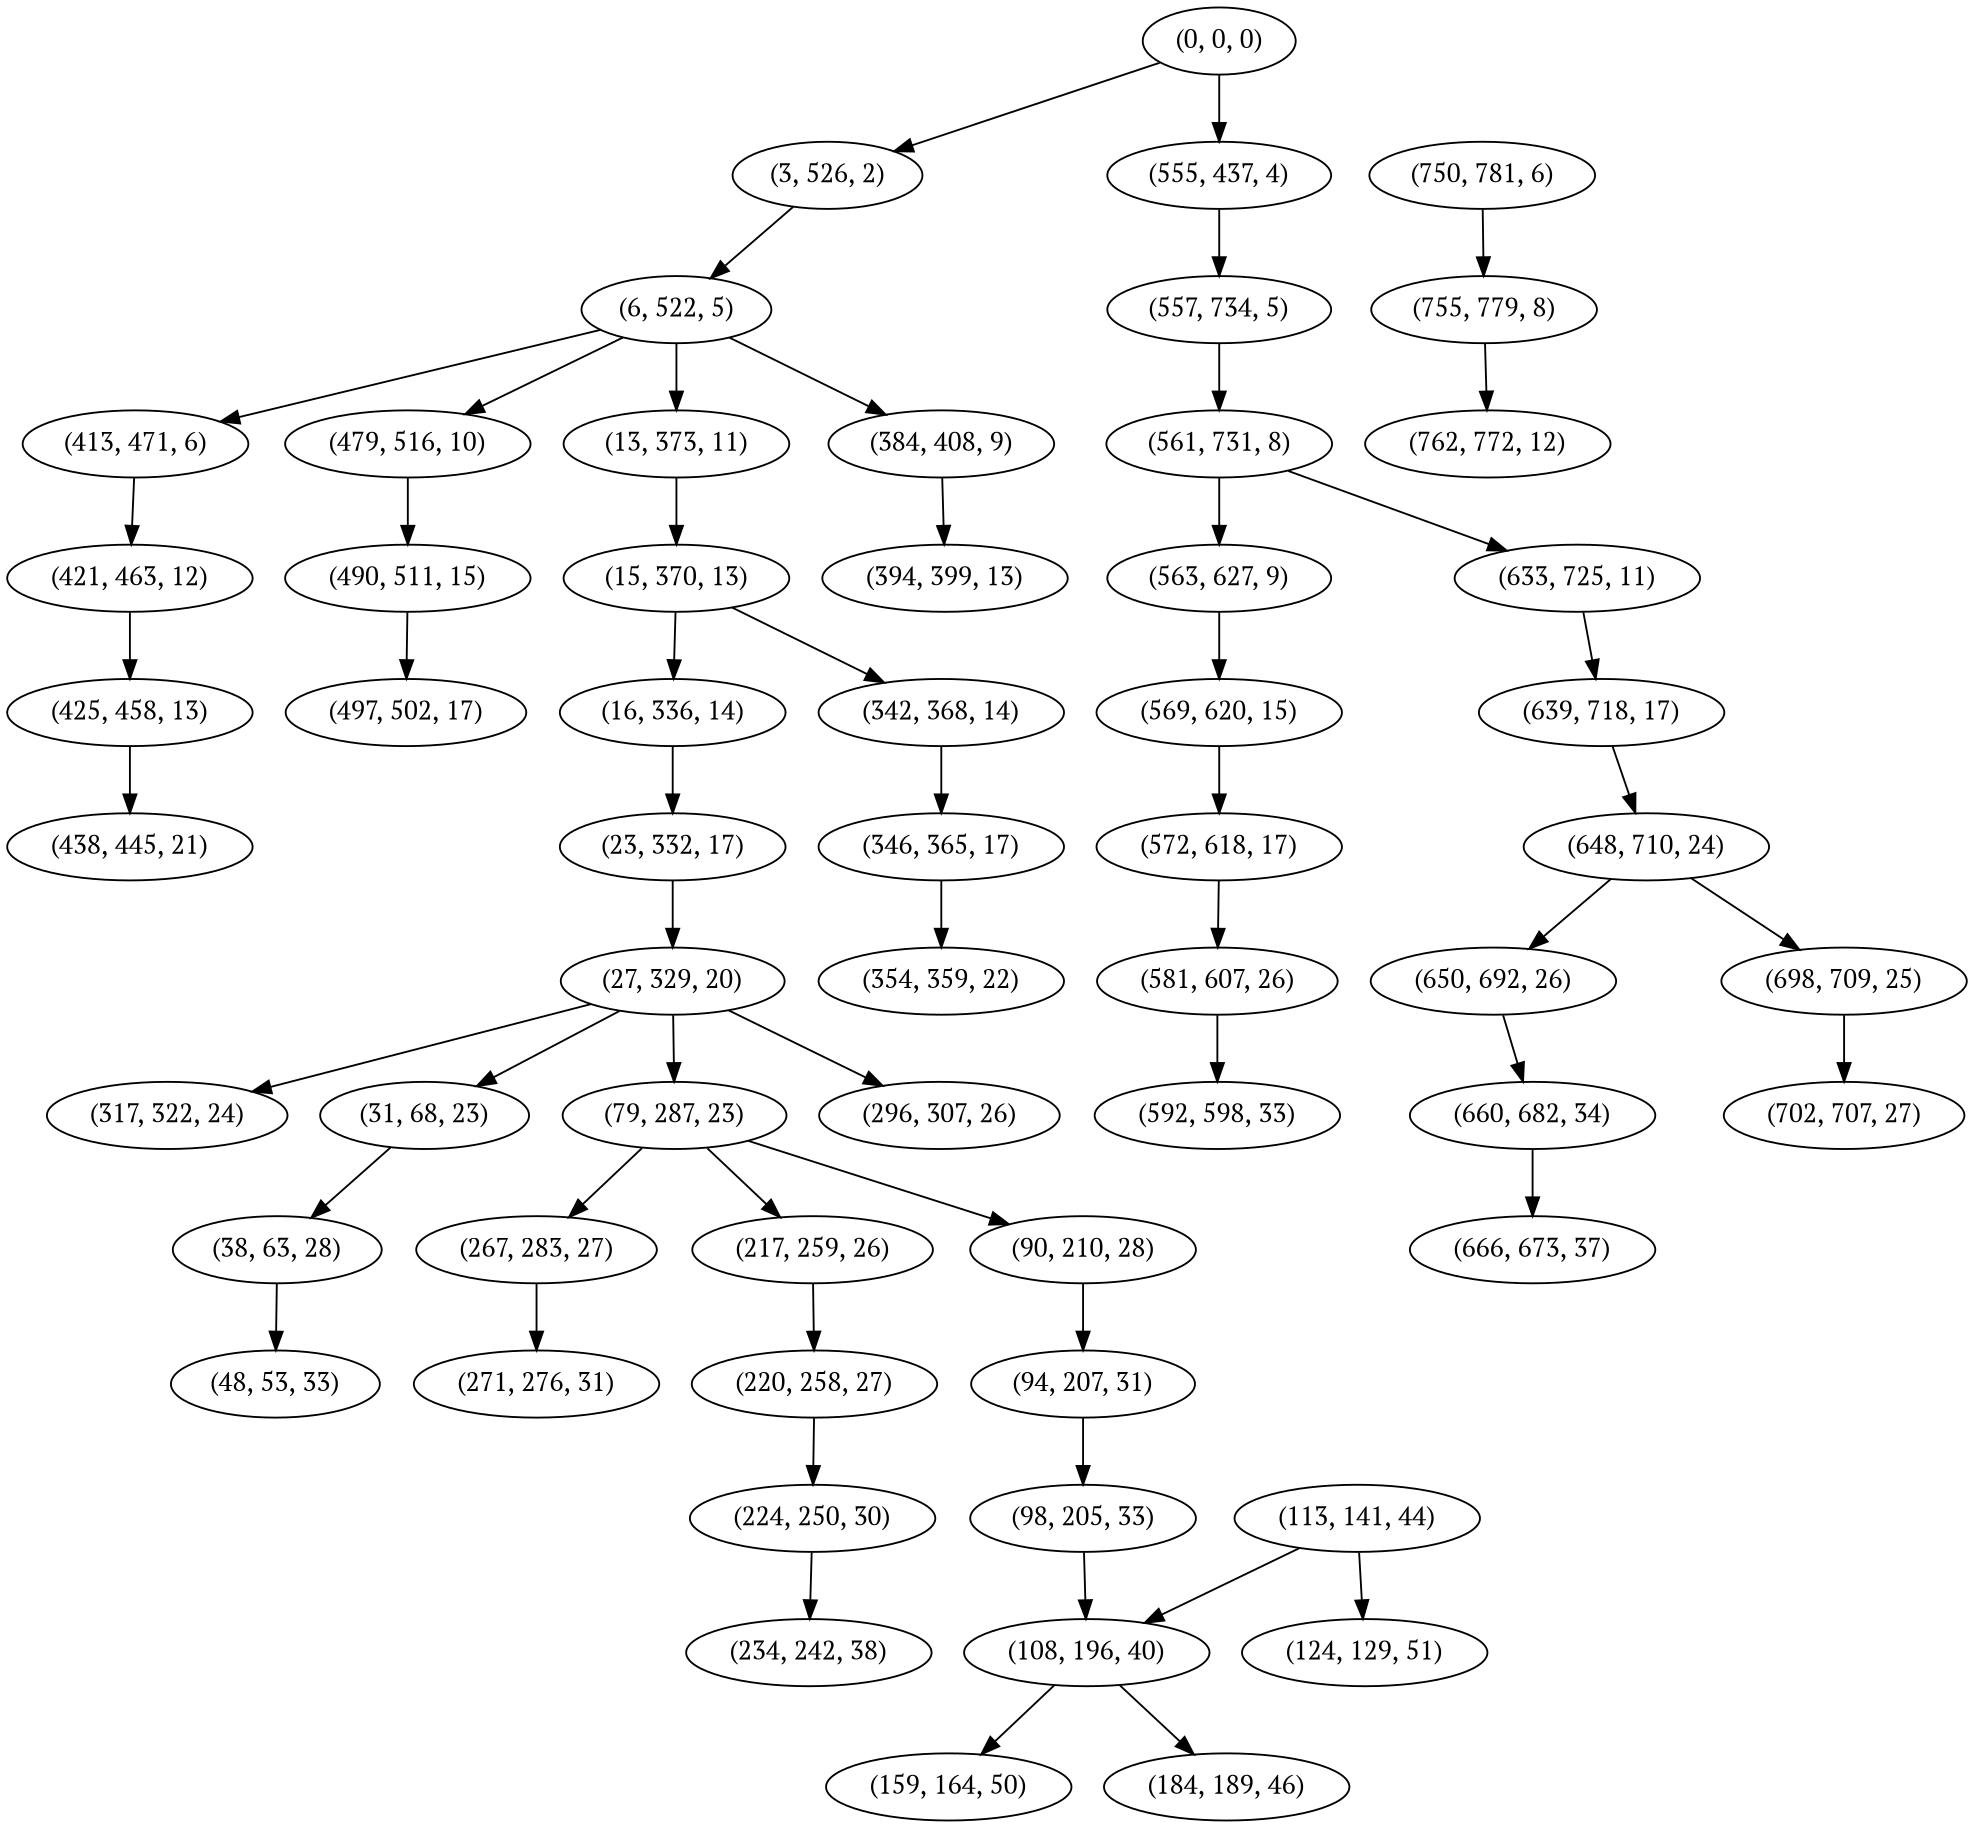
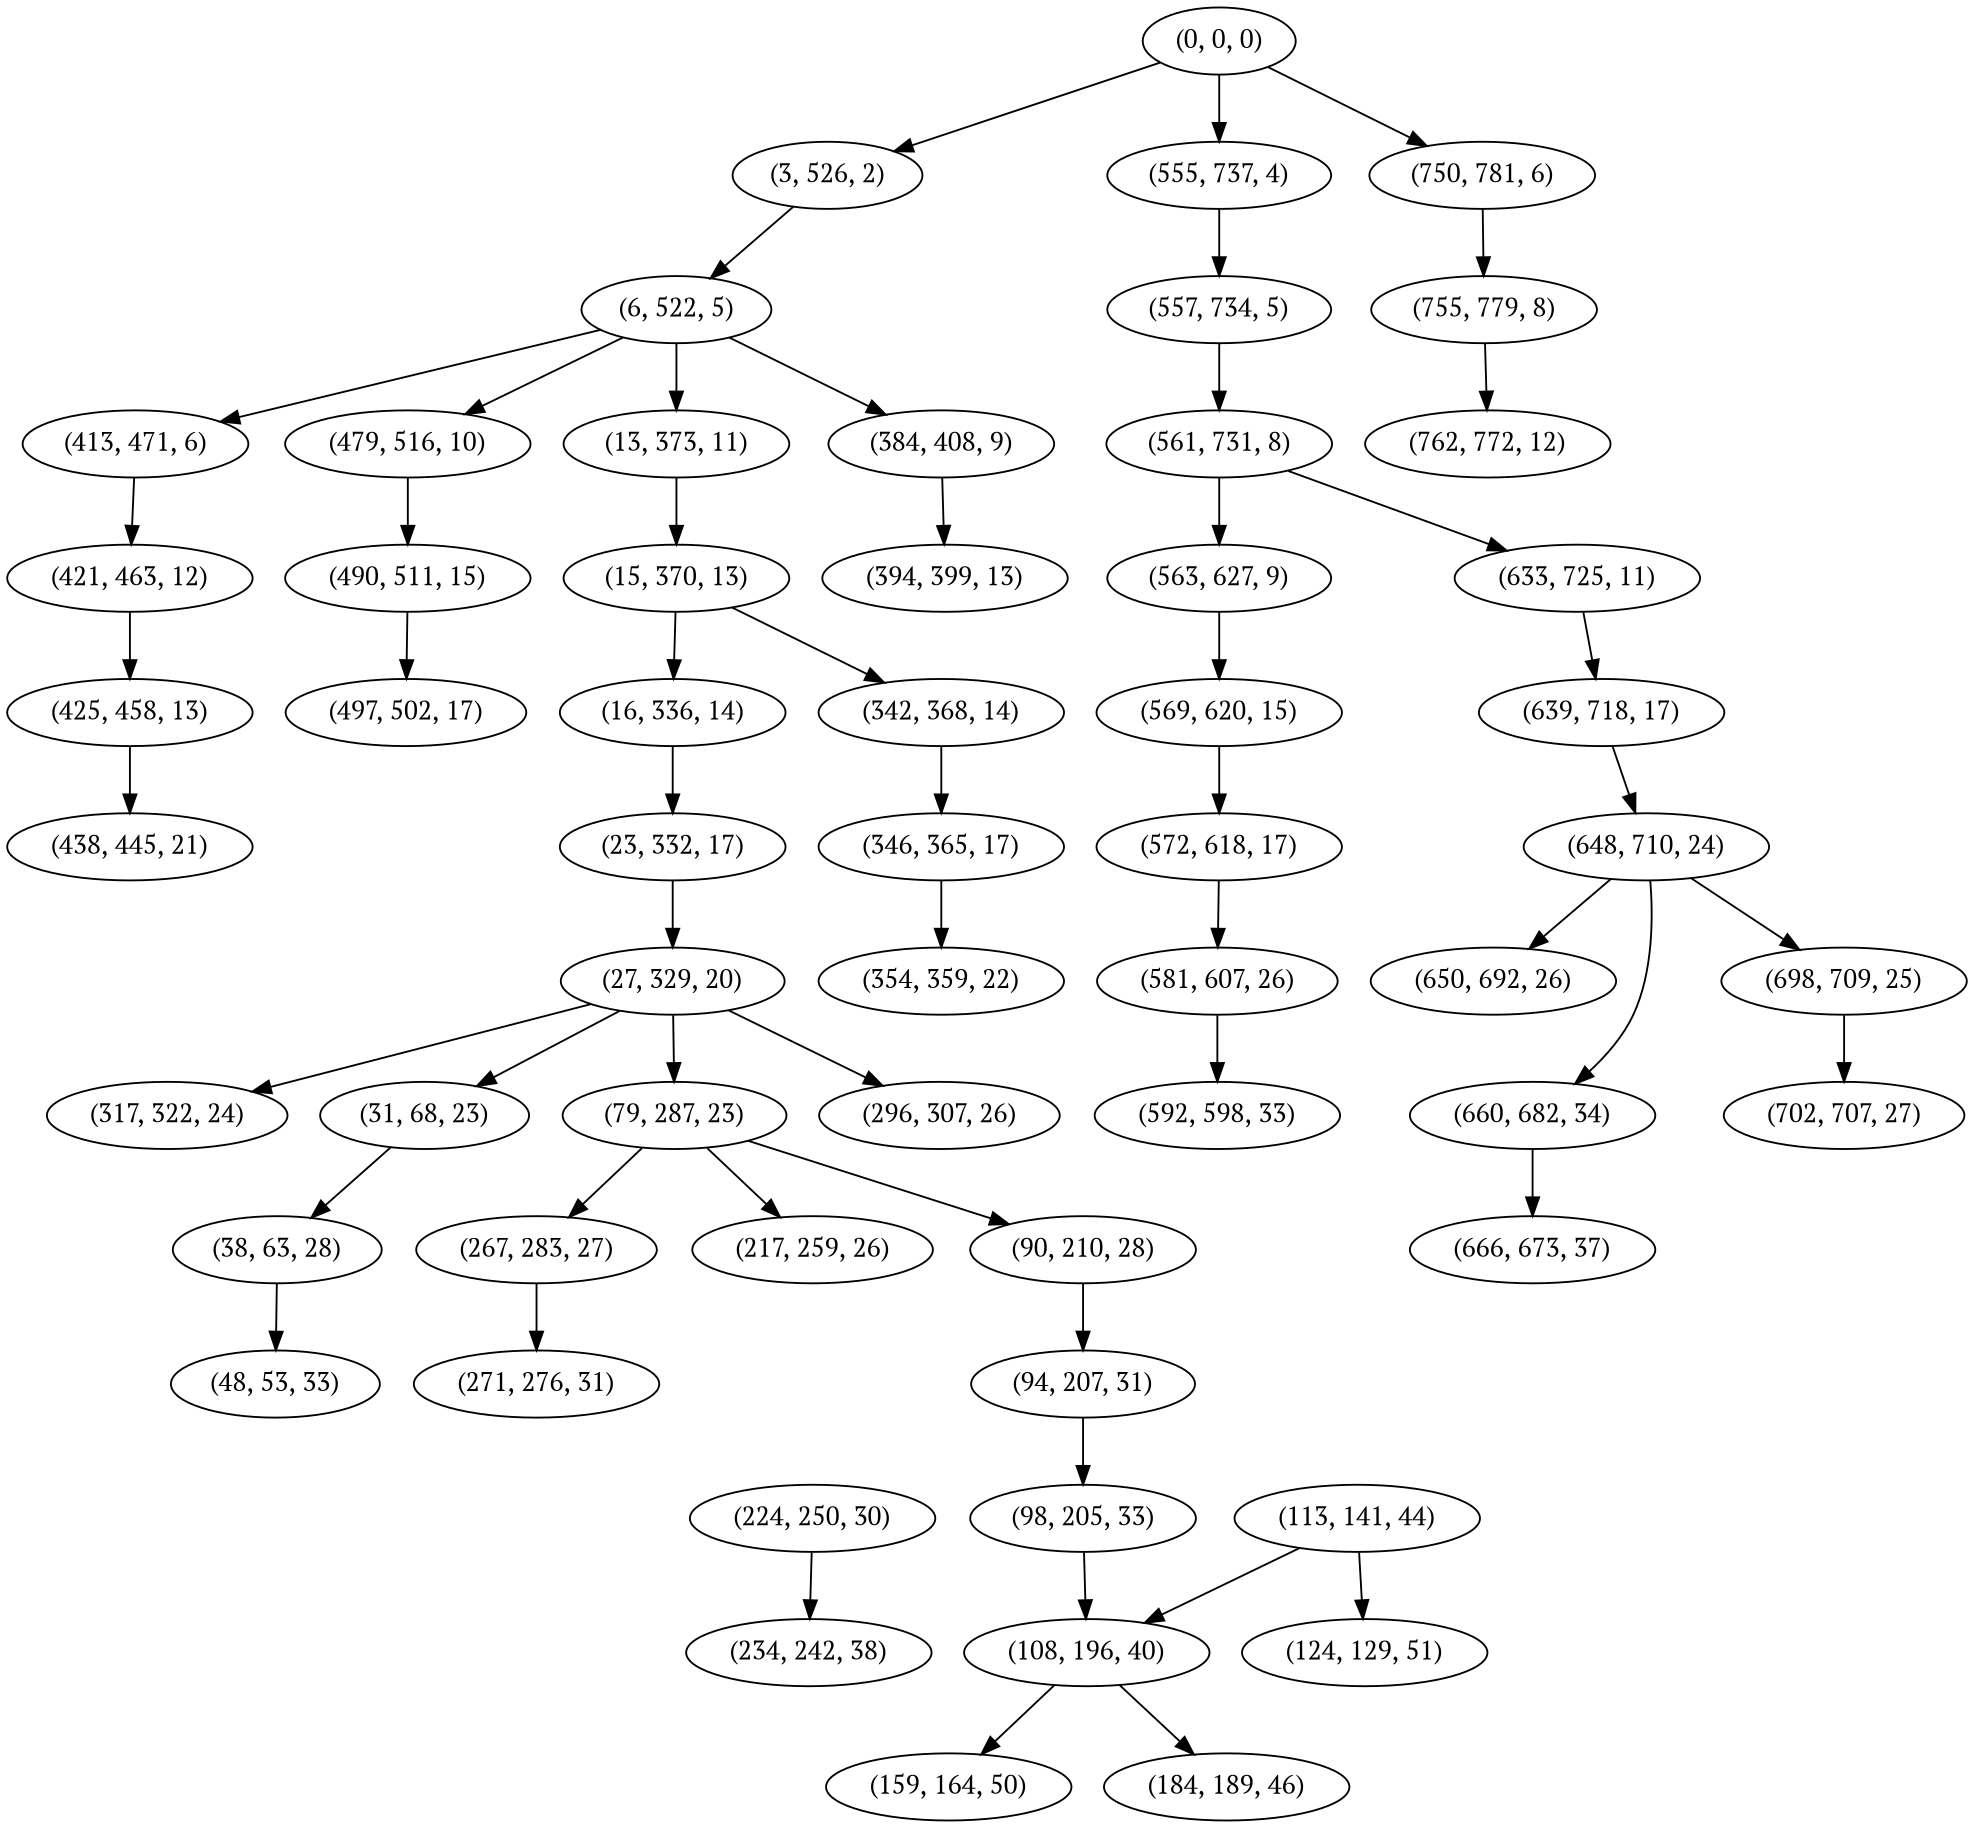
edge "(0, 0, 0)" -> "(750, 781, 6)": added
node "(555, 437, 4)": label "(555, 437, 4)" -> "(555, 737, 4)"
edge "(650, 692, 26)" -> "(660, 682, 34)": now "(648, 710, 24)" -> "(660, 682, 34)"
node "(220, 258, 27)": removed
